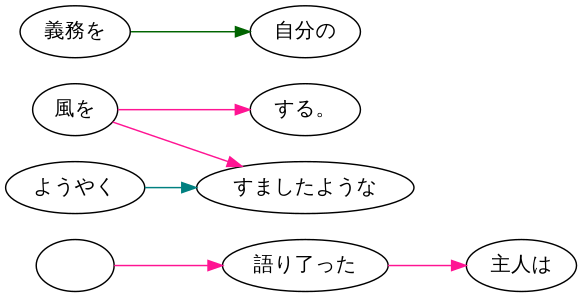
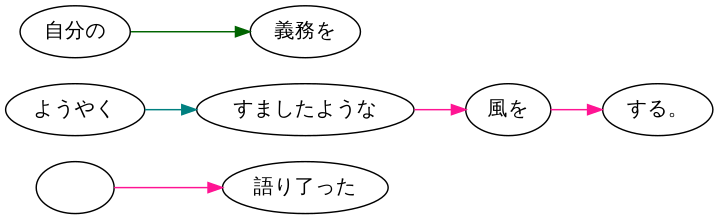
edge "義務を" -> "自分の": reversed
edge "風を" -> "すましたような": reversed
node "主人は": removed
